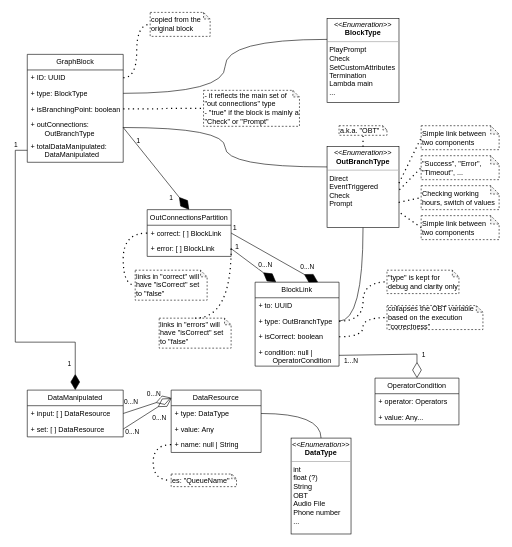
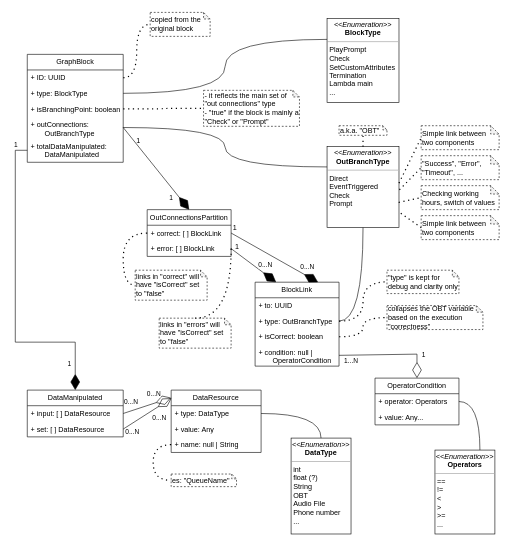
edge "+ operator: Operators" -- "<<Enumeration>> Operators == != < > >= ...": added
node "<<Enumeration>> Operators == != < > >= ...": added
